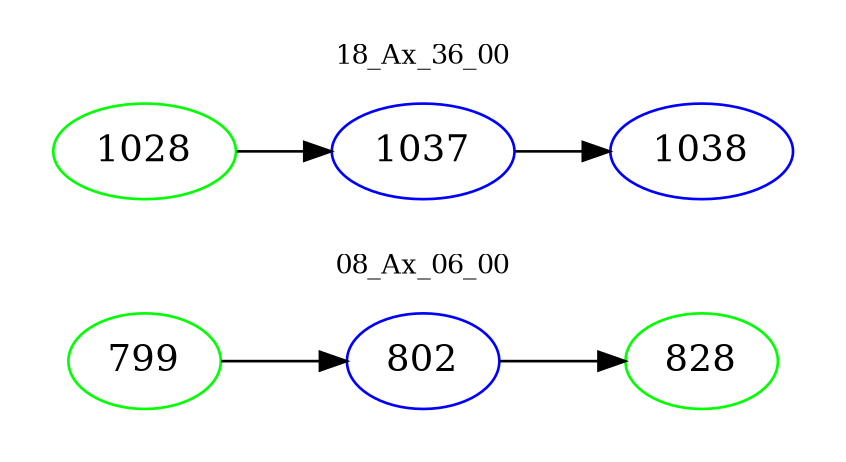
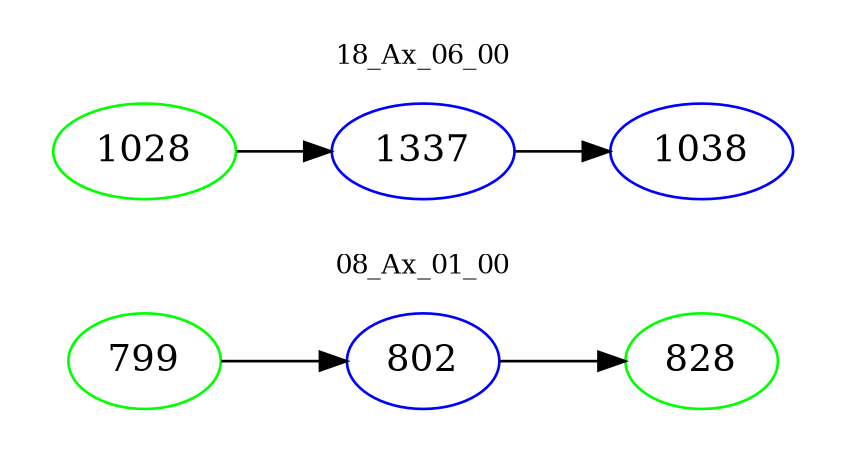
cluster "18_Ax_36_00": label "18_Ax_36_00" -> "18_Ax_06_00"
node "1037": label "1037" -> "1337"
cluster "08_Ax_06_00": label "08_Ax_06_00" -> "08_Ax_01_00"
